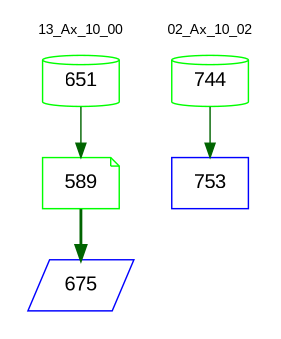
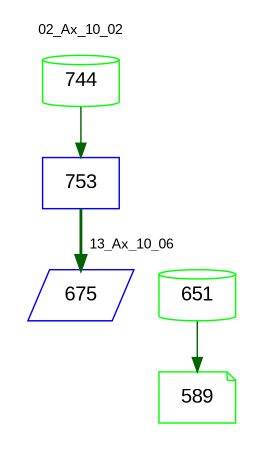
cluster "13_Ax_10_00": label "13_Ax_10_00" -> "13_Ax_10_06"
edge "589" -> "675": now "753" -> "675"
